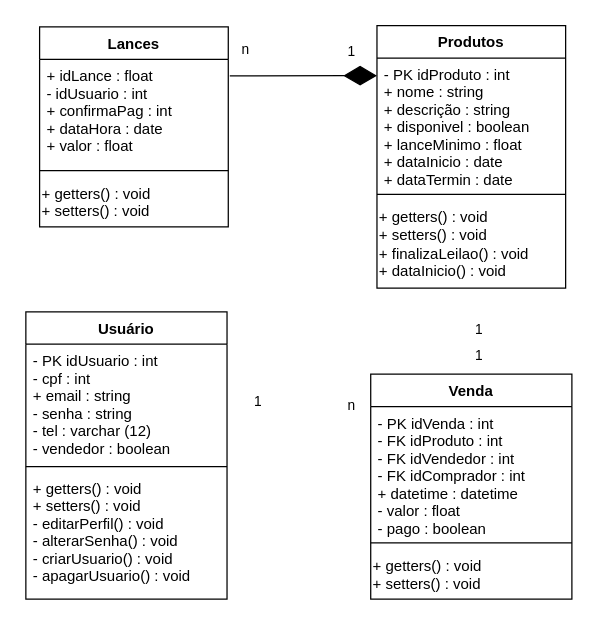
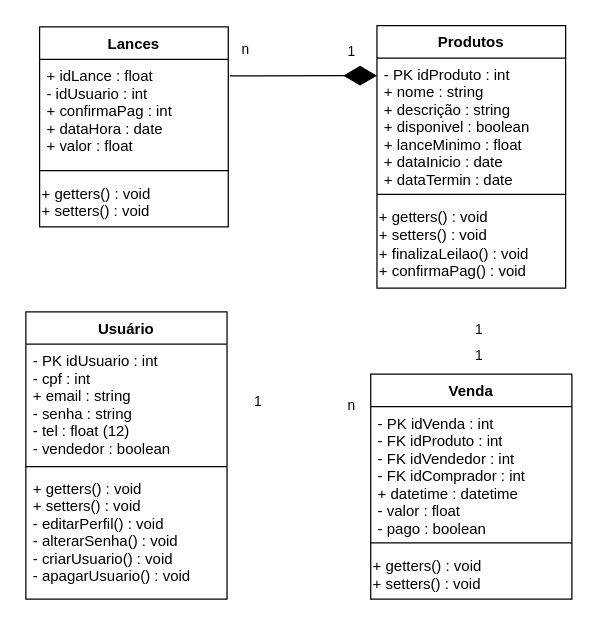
node "+ getters() : void + setters() : void + finalizaLeilao() : void + dataInicio() : void": label "+ getters() : void + setters() : void + finalizaLeilao() : void + dataInicio() : void" -> "+ getters() : void + setters() : void + finalizaLeilao() : void + confirmaPag() : void"
node "- PK idUsuario : int - cpf : int + email : string - senha : string - tel : varchar (12) - vendedor : boolean": label "- PK idUsuario : int - cpf : int + email : string - senha : string - tel : varchar (12) - vendedor : boolean" -> "- PK idUsuario : int - cpf : int + email : string - senha : string - tel : float (12) - vendedor : boolean"
